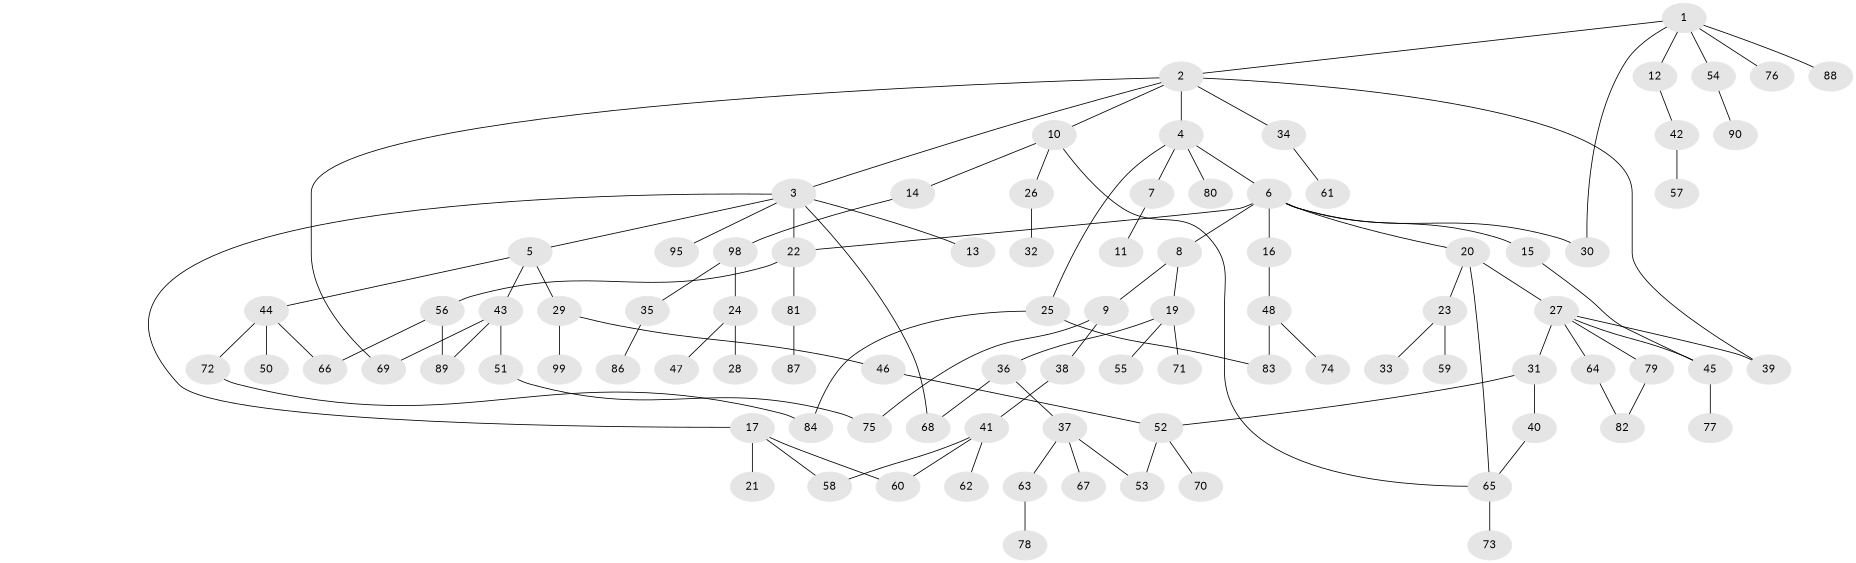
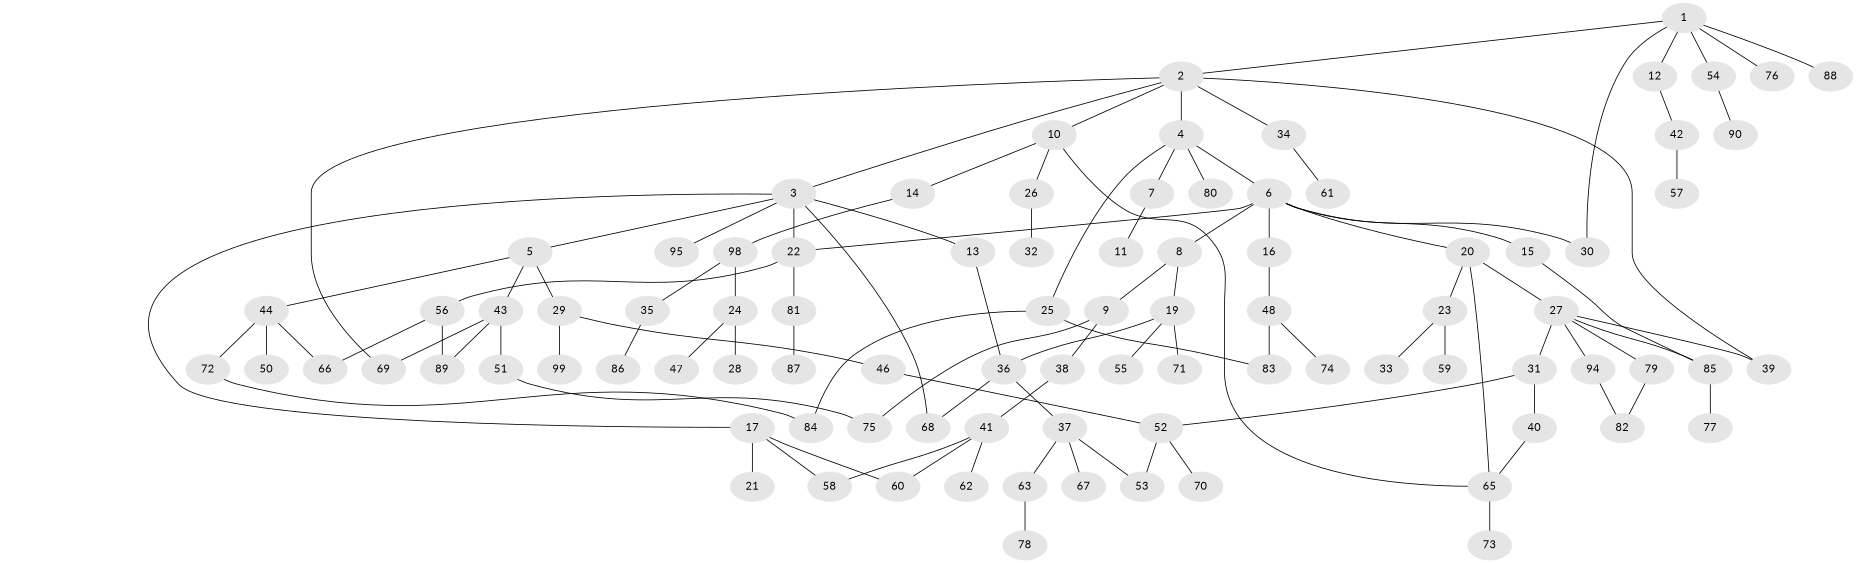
edge "13" -- "36": added
node "64": label "64" -> "94"
node "45": label "45" -> "85"
